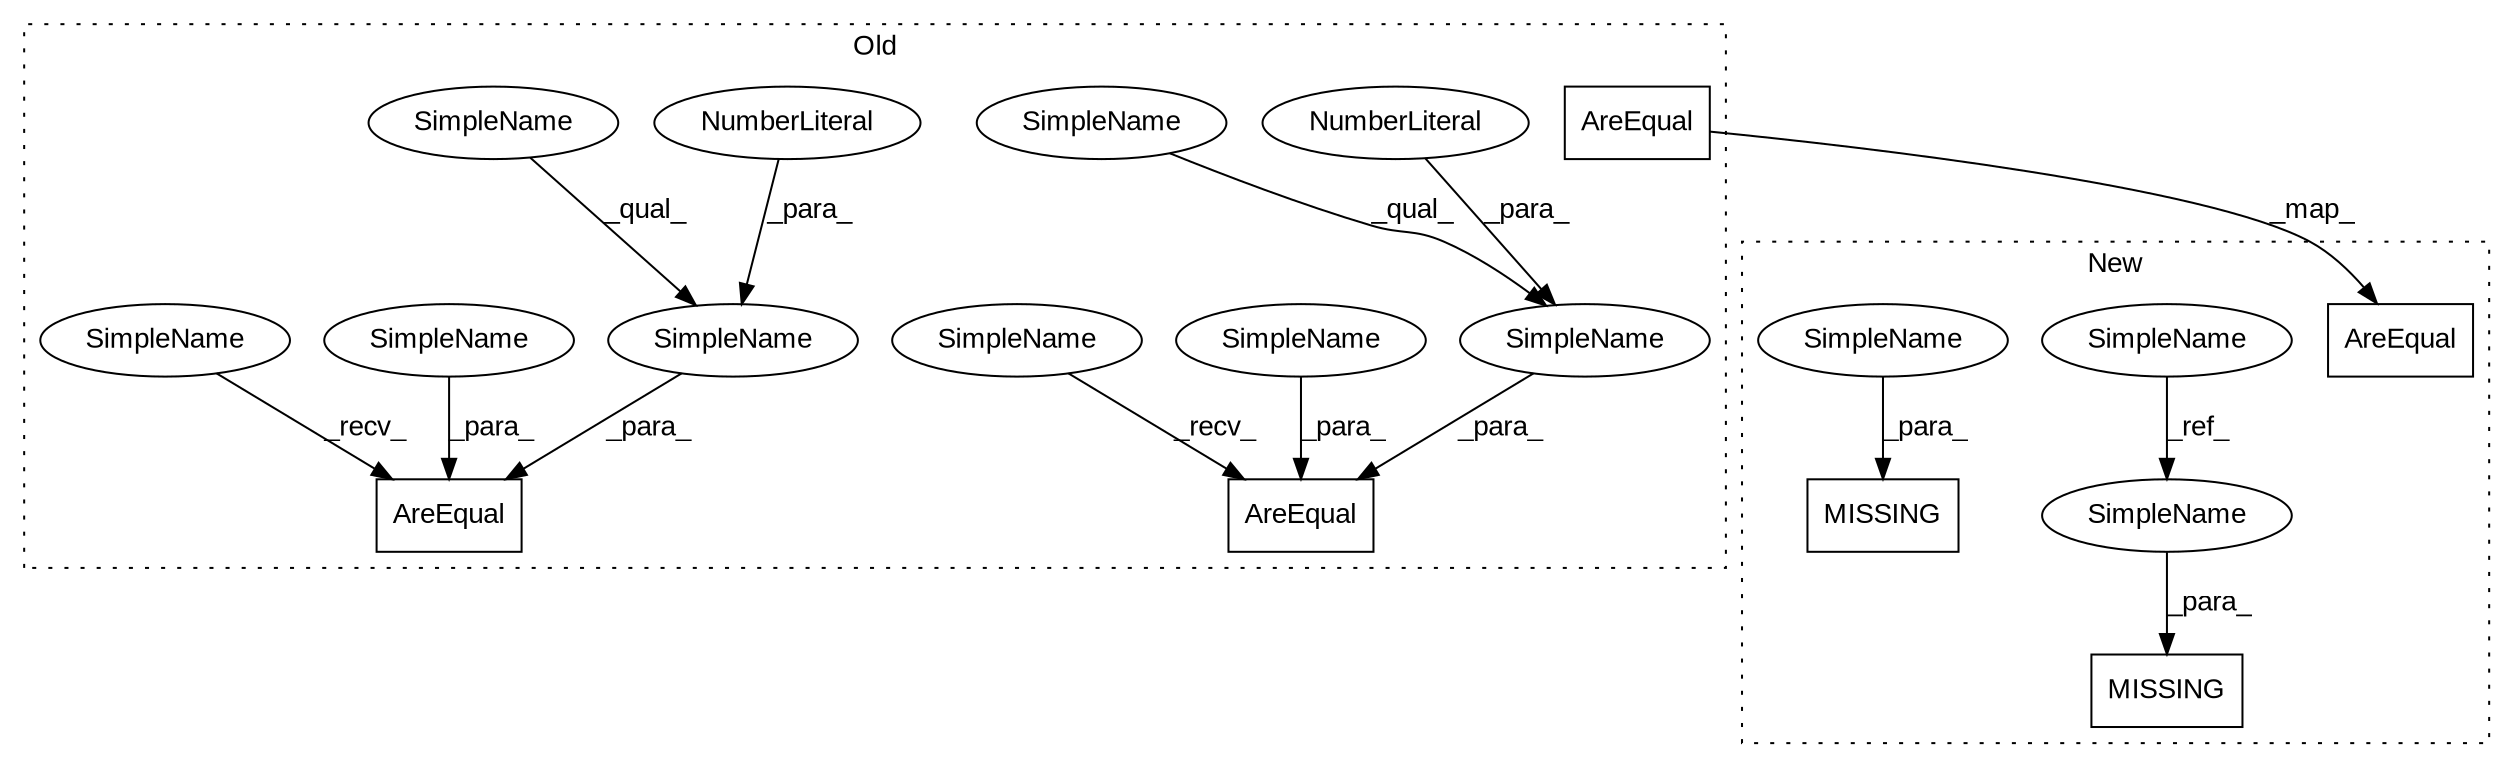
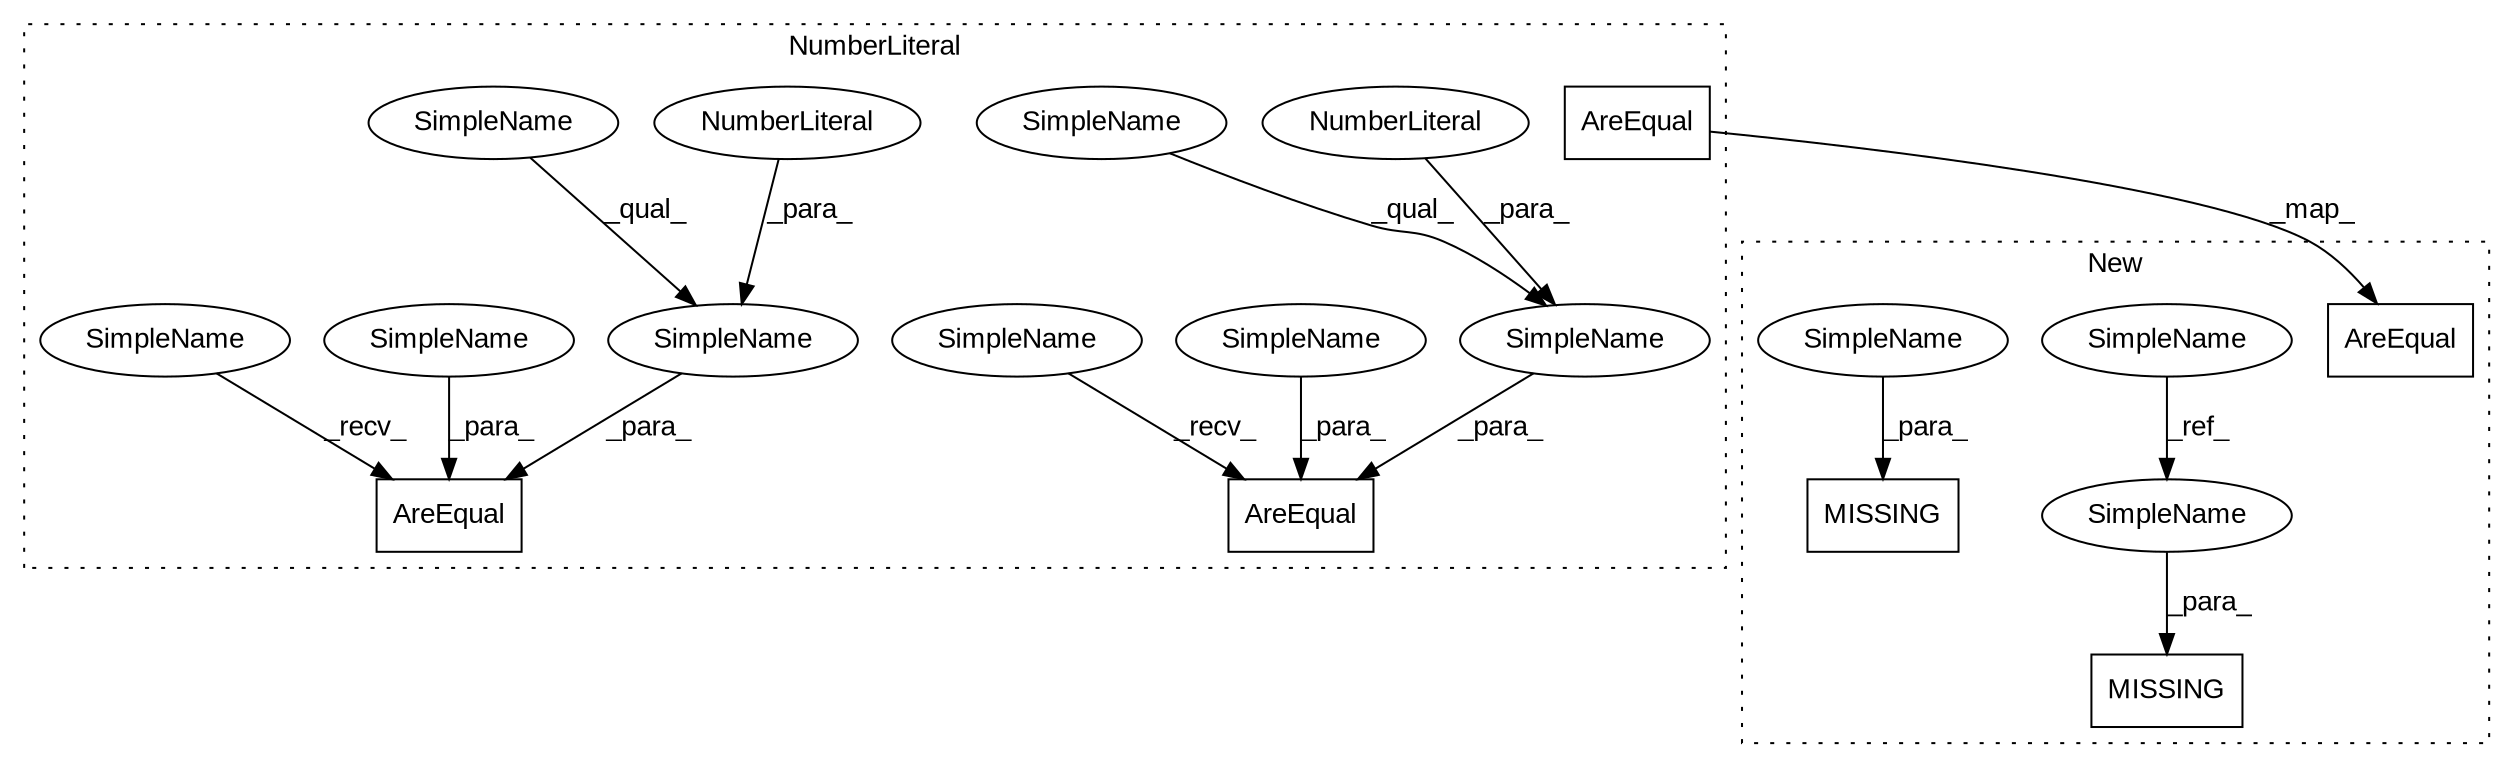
cluster "Old": label "Old" -> "NumberLiteral"
